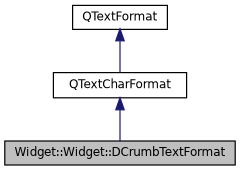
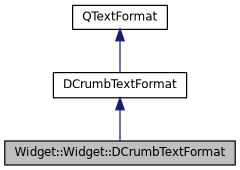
node "QTextCharFormat": label "QTextCharFormat" -> "DCrumbTextFormat"
